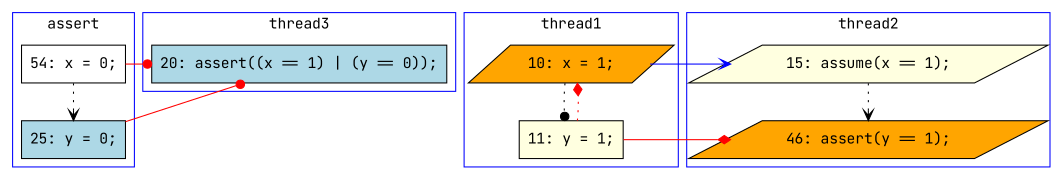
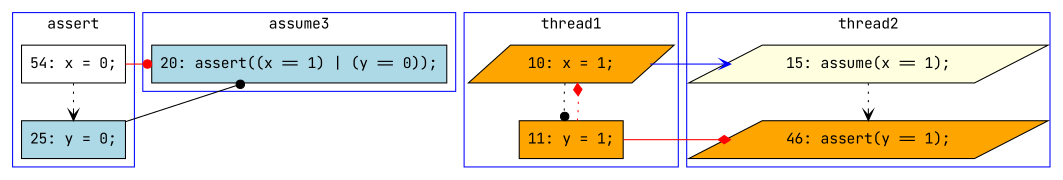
cluster "thread3": label "thread3" -> "assume3"
edge "25: y = 0;" -> "20: assert((x == 1) | (y == 0));": color Red -> black
node "11: y = 1;": fillcolor lightyellow -> orange
